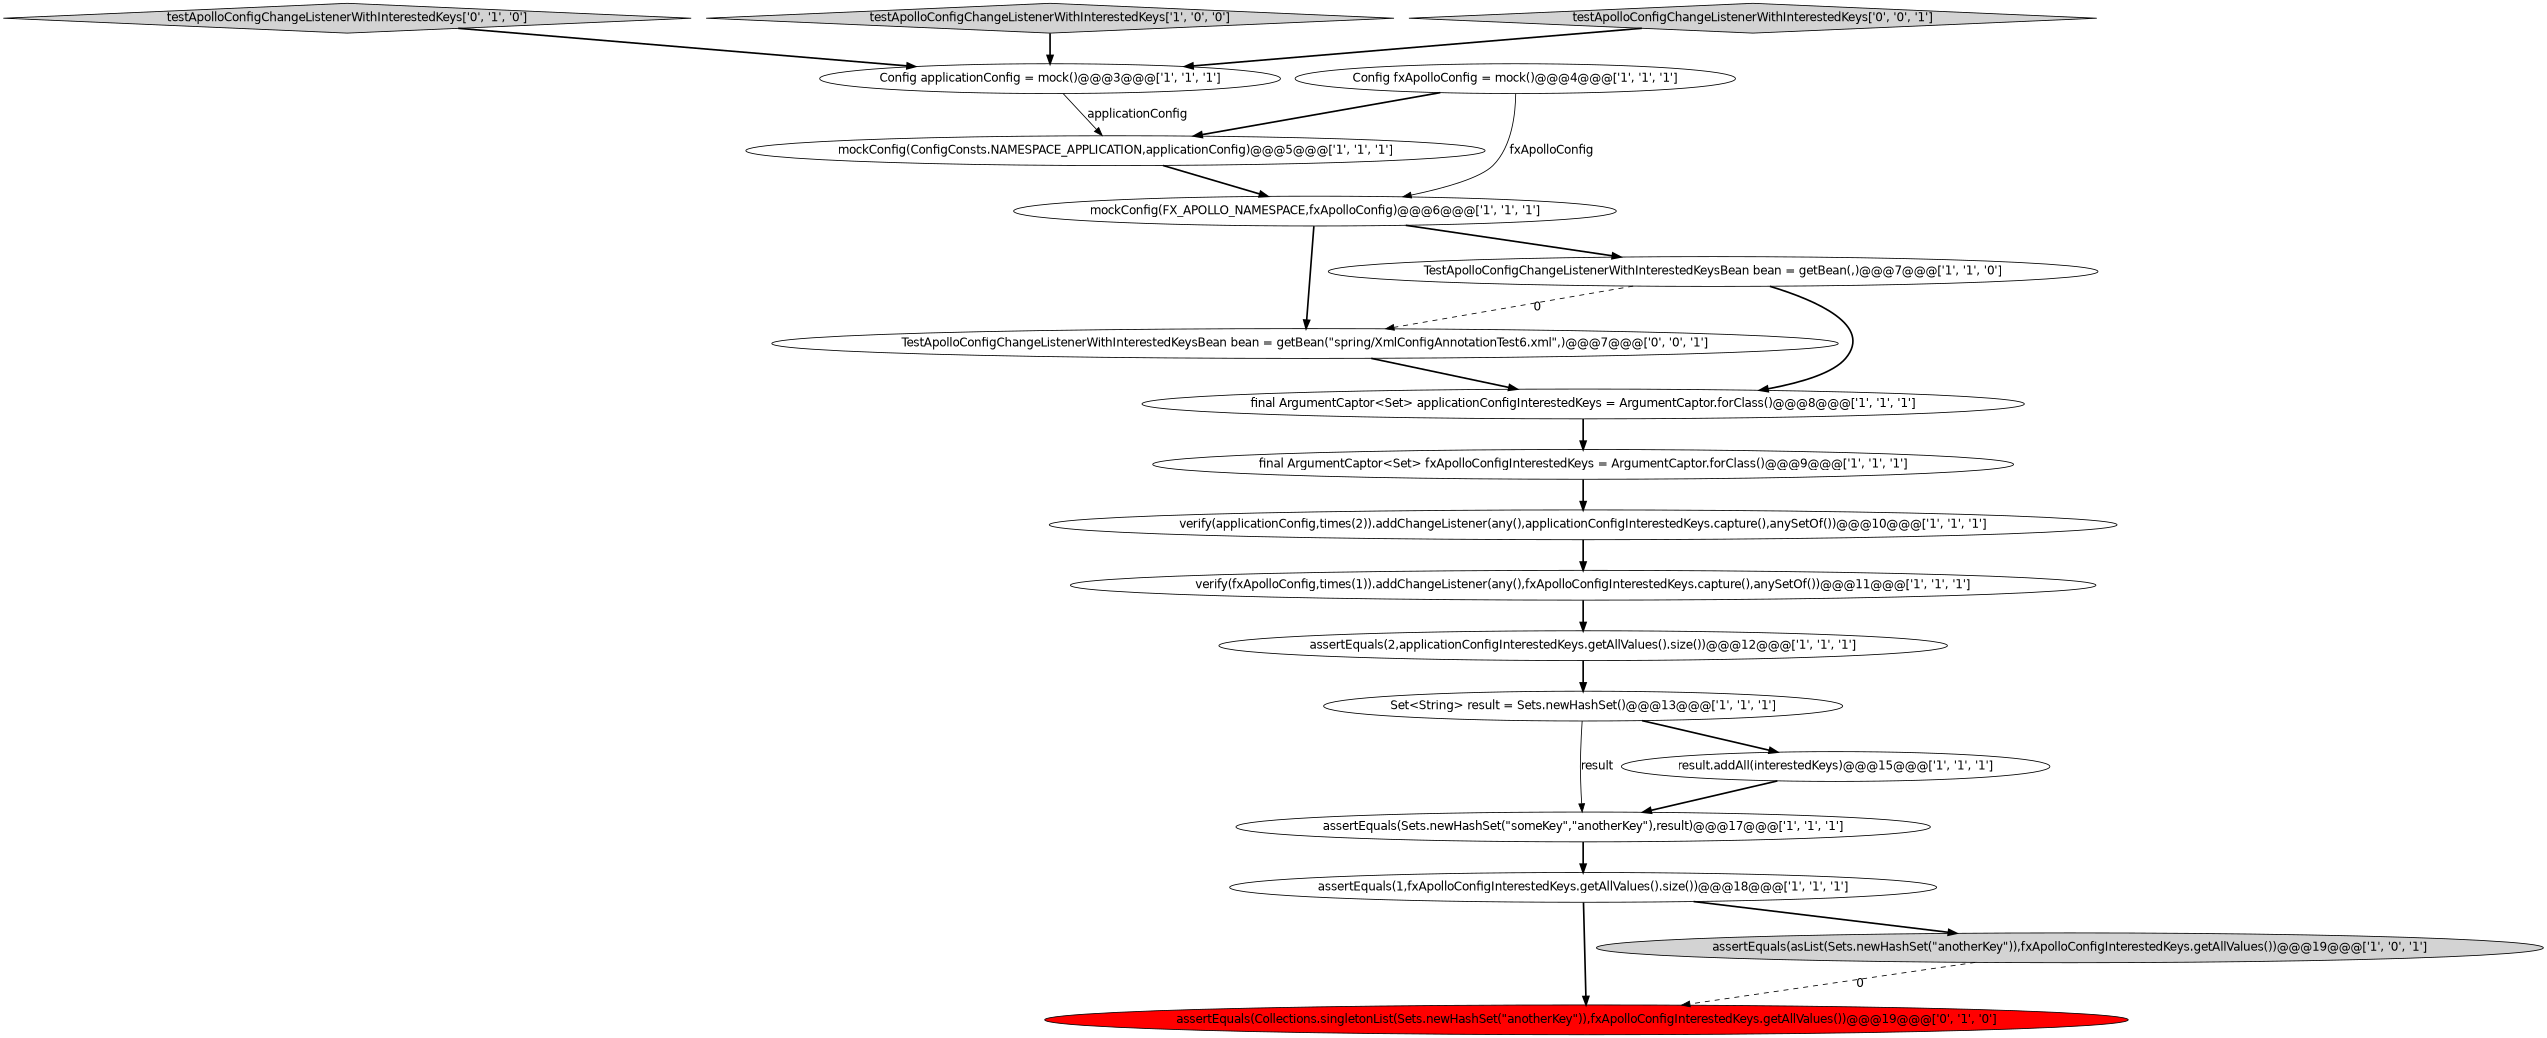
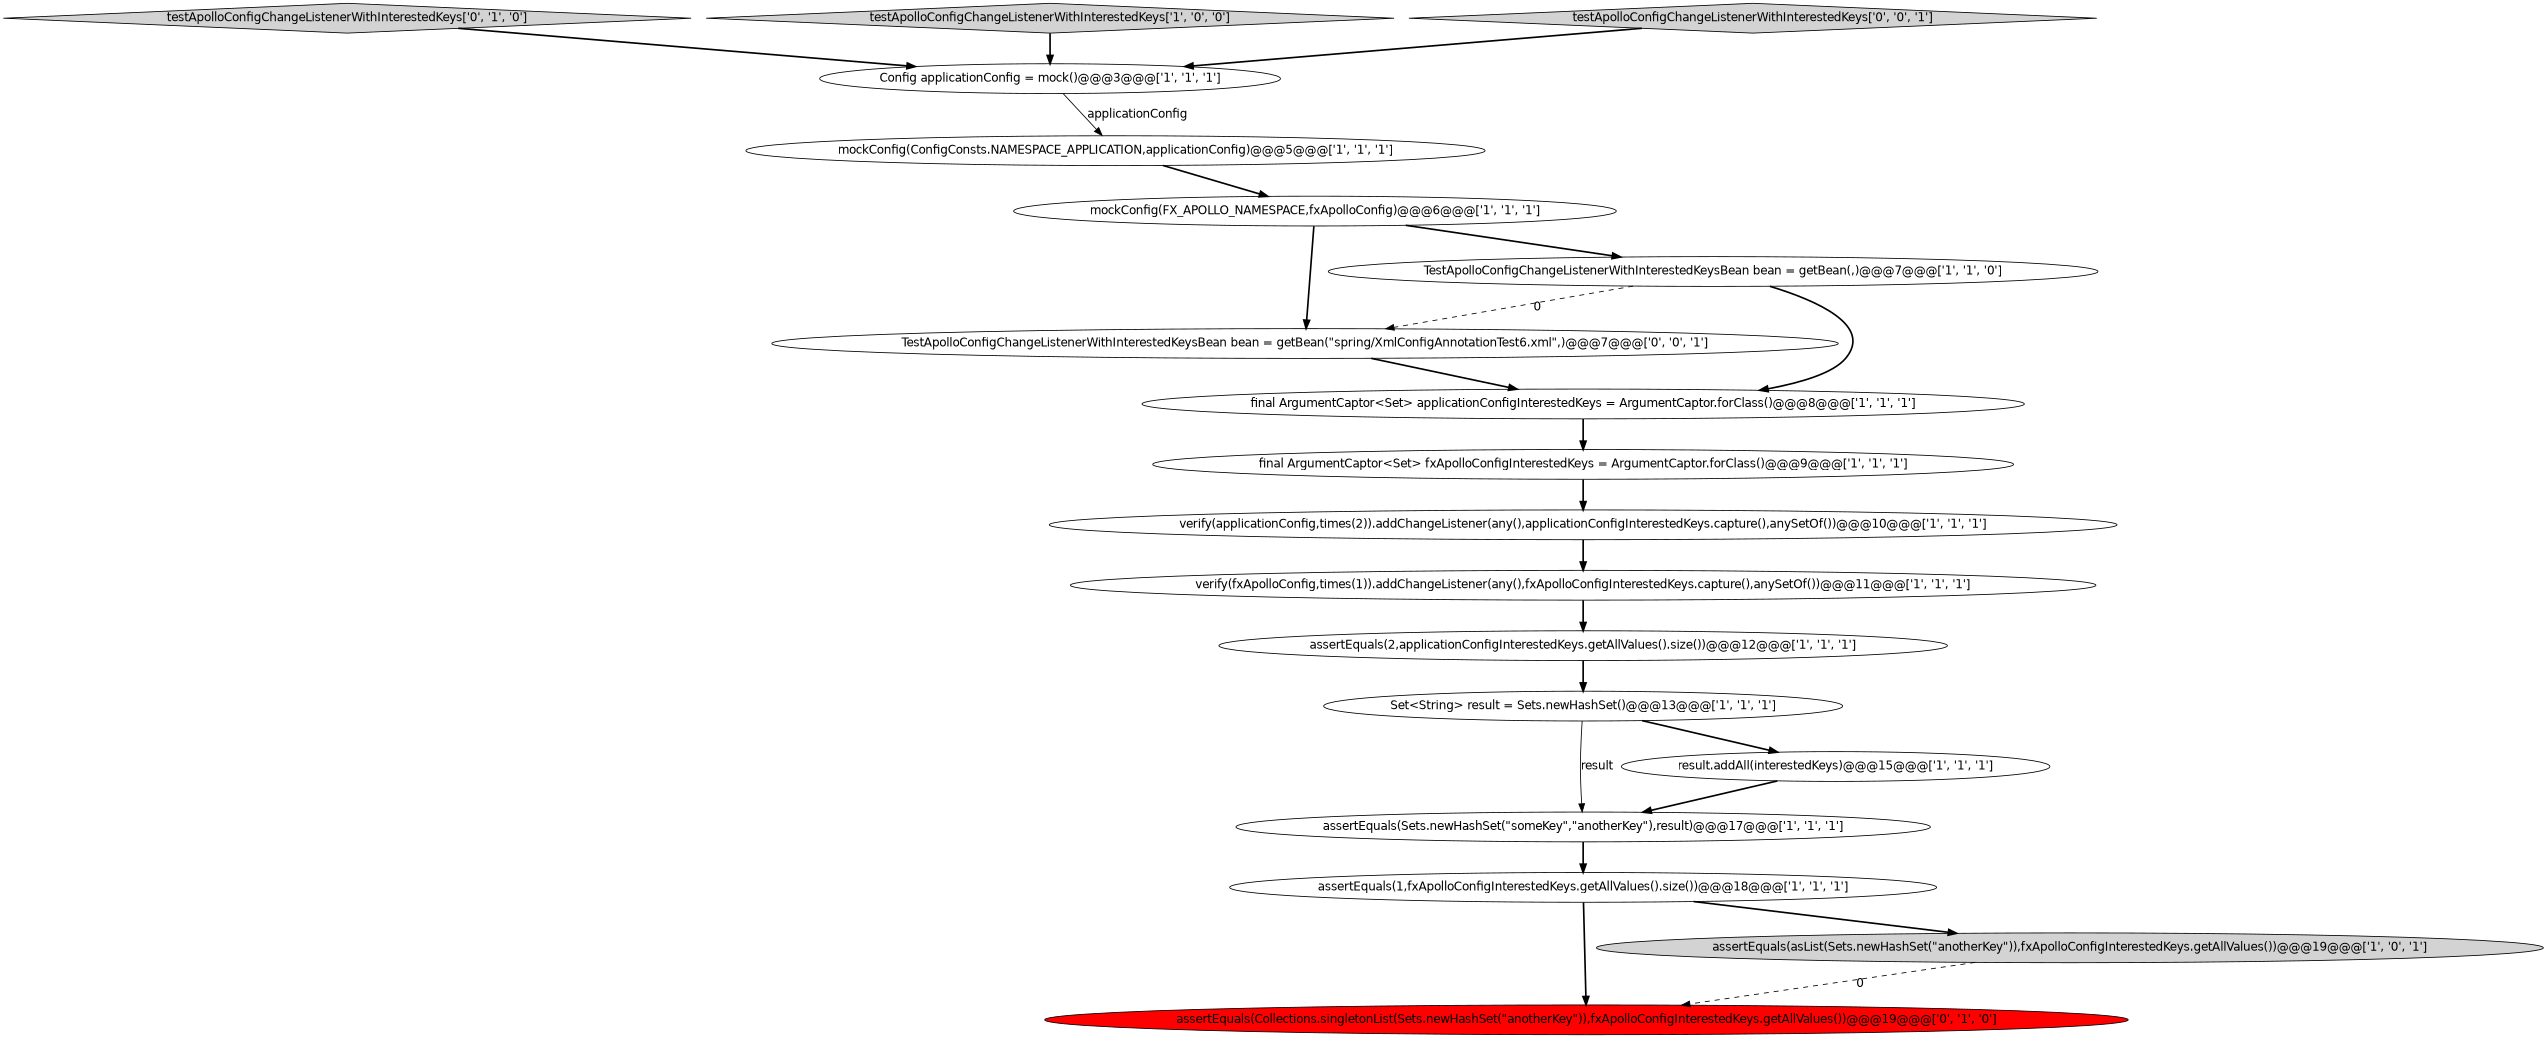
node "Config fxApolloConfig = mock()@@@4@@@['1', '1', '1']": removed
